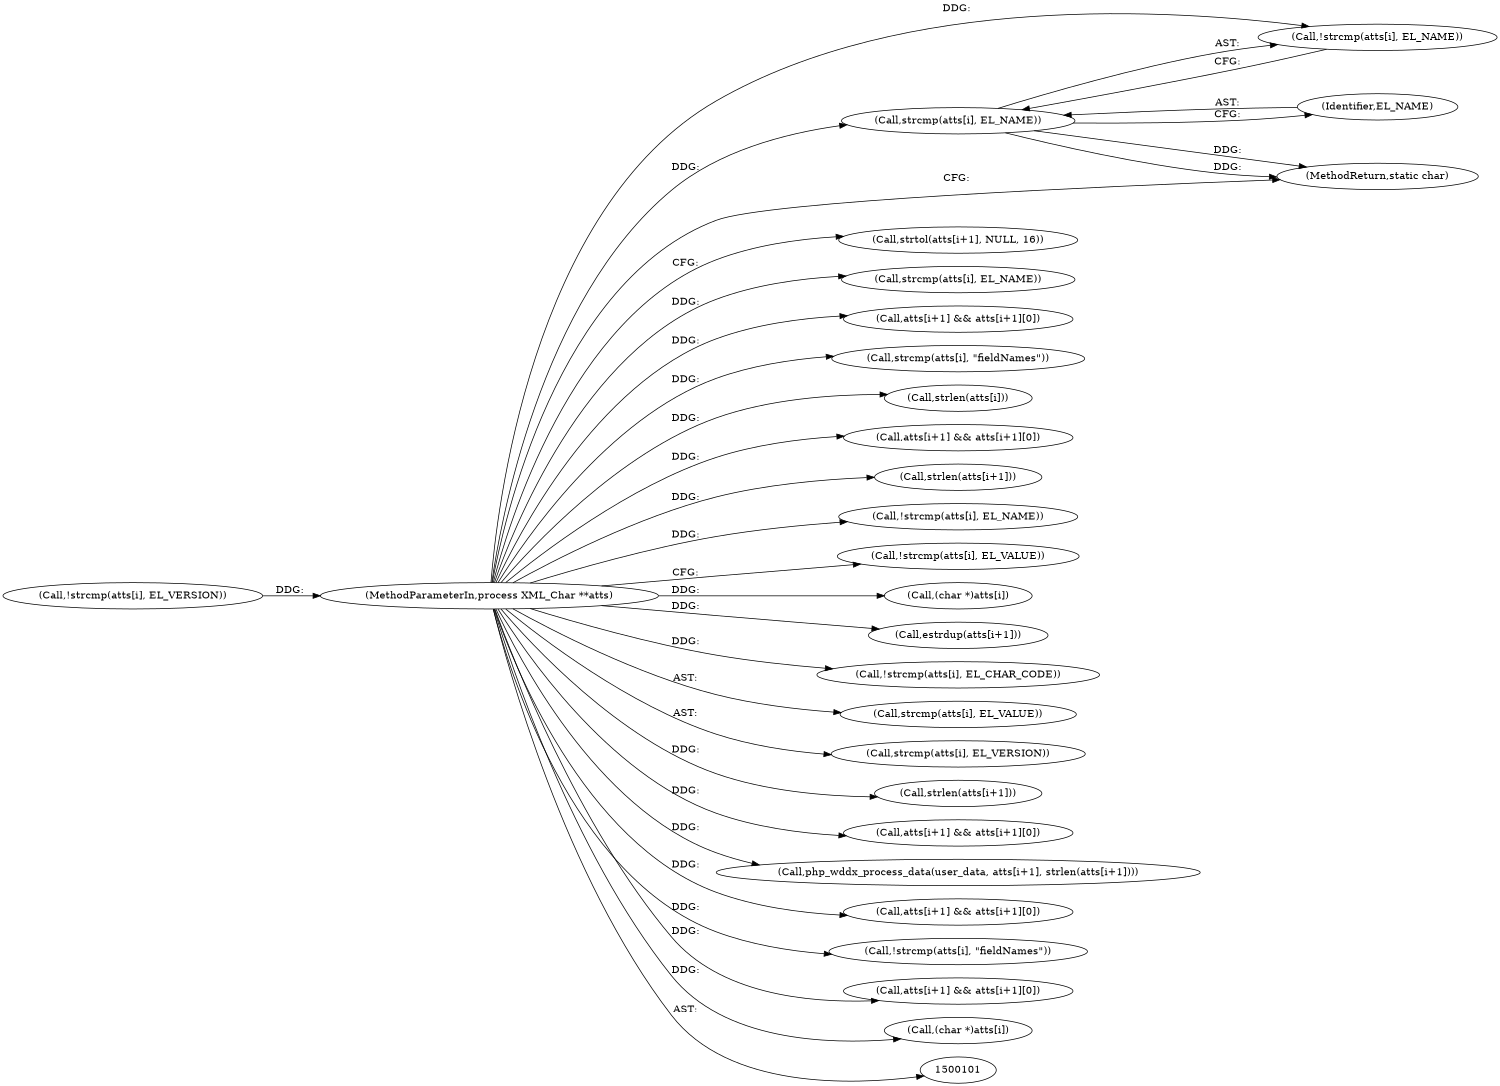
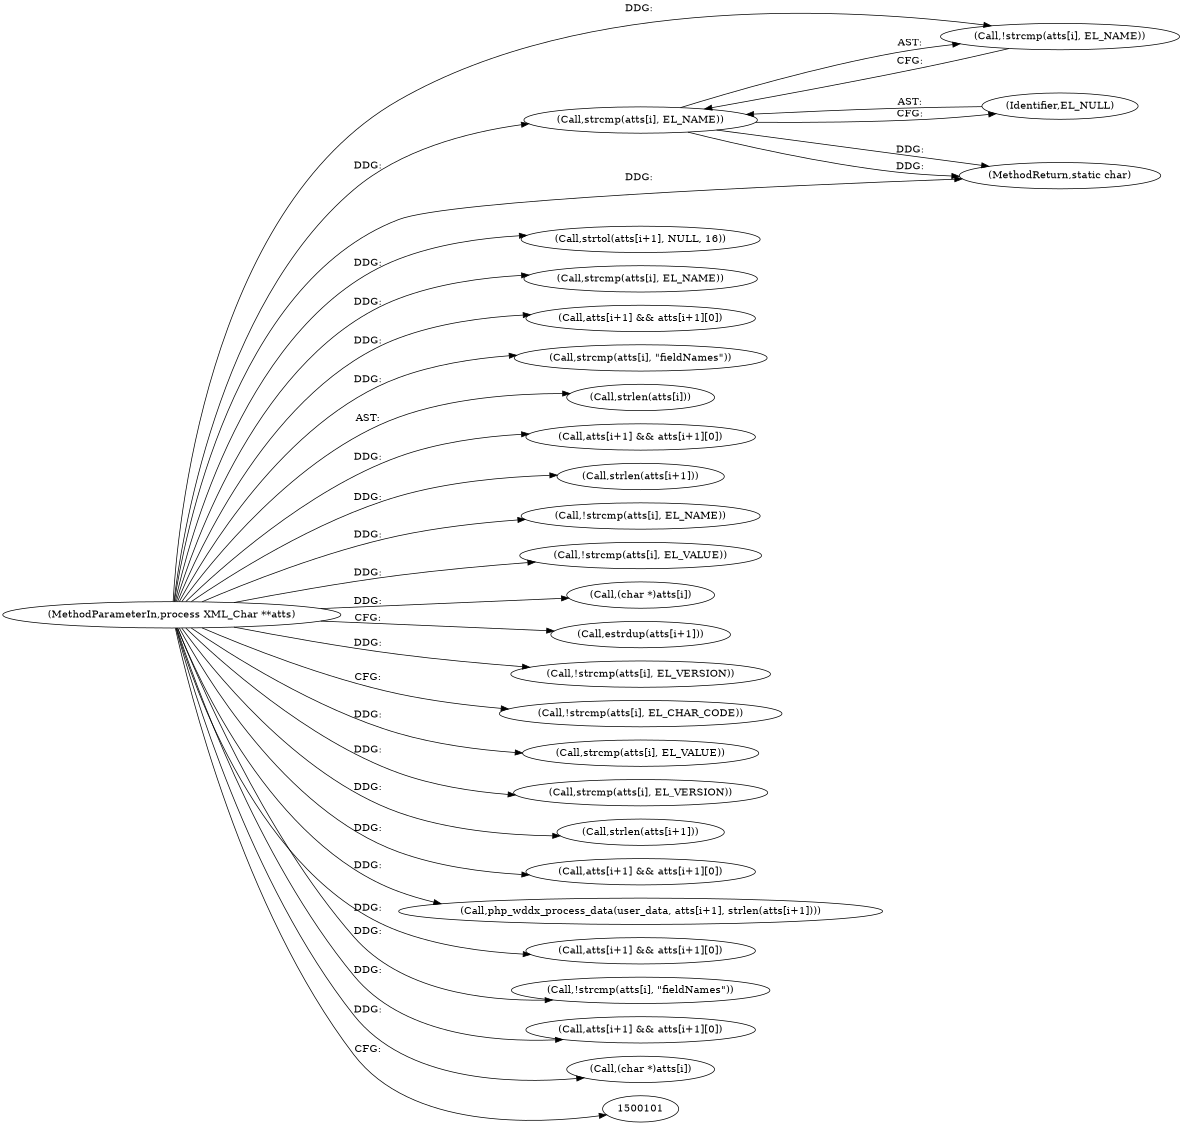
node "(Identifier,EL_NAME)": label "(Identifier,EL_NAME)" -> "(Identifier,EL_NULL)"
edge "(MethodParameterIn,process XML_Char **atts)" -> "(MethodReturn,static char)": label "CFG: " -> "DDG: "
edge "(MethodParameterIn,process XML_Char **atts)" -> "(Call,strtol(atts[i+1], NULL, 16))": label "CFG: " -> "DDG: "
edge "(MethodParameterIn,process XML_Char **atts)" -> "(Call,strlen(atts[i]))": label "DDG: " -> "AST: "
edge "(MethodParameterIn,process XML_Char **atts)" -> "(Call,!strcmp(atts[i], EL_VALUE))": label "CFG: " -> "DDG: "
edge "(Call,!strcmp(atts[i], EL_VERSION))" -> "(MethodParameterIn,process XML_Char **atts)": reversed
edge "(MethodParameterIn,process XML_Char **atts)" -> "(Call,estrdup(atts[i+1]))": label "DDG: " -> "CFG: "
edge "(MethodParameterIn,process XML_Char **atts)" -> "(Call,!strcmp(atts[i], EL_CHAR_CODE))": label "DDG: " -> "CFG: "
edge "(MethodParameterIn,process XML_Char **atts)" -> "(Call,strcmp(atts[i], EL_VALUE))": label "AST: " -> "DDG: "
edge "(MethodParameterIn,process XML_Char **atts)" -> "(Call,strcmp(atts[i], EL_VERSION))": label "AST: " -> "DDG: "
edge "(MethodParameterIn,process XML_Char **atts)" -> "1500101": label "AST: " -> "CFG: "
